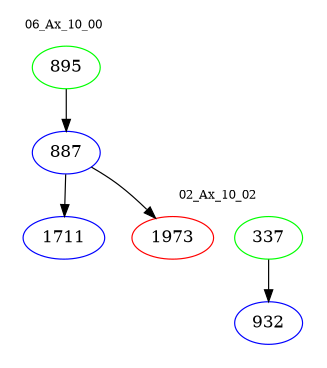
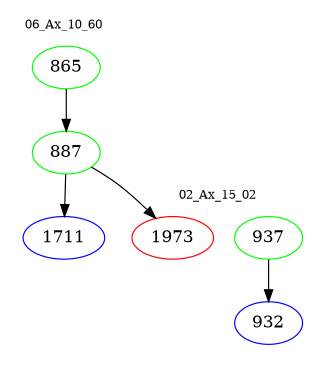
cluster "06_Ax_10_00": label "06_Ax_10_00" -> "06_Ax_10_60"
node "895": label "895" -> "865"
node "887": color blue -> green
cluster "02_Ax_10_02": label "02_Ax_10_02" -> "02_Ax_15_02"
node "337": label "337" -> "937"
